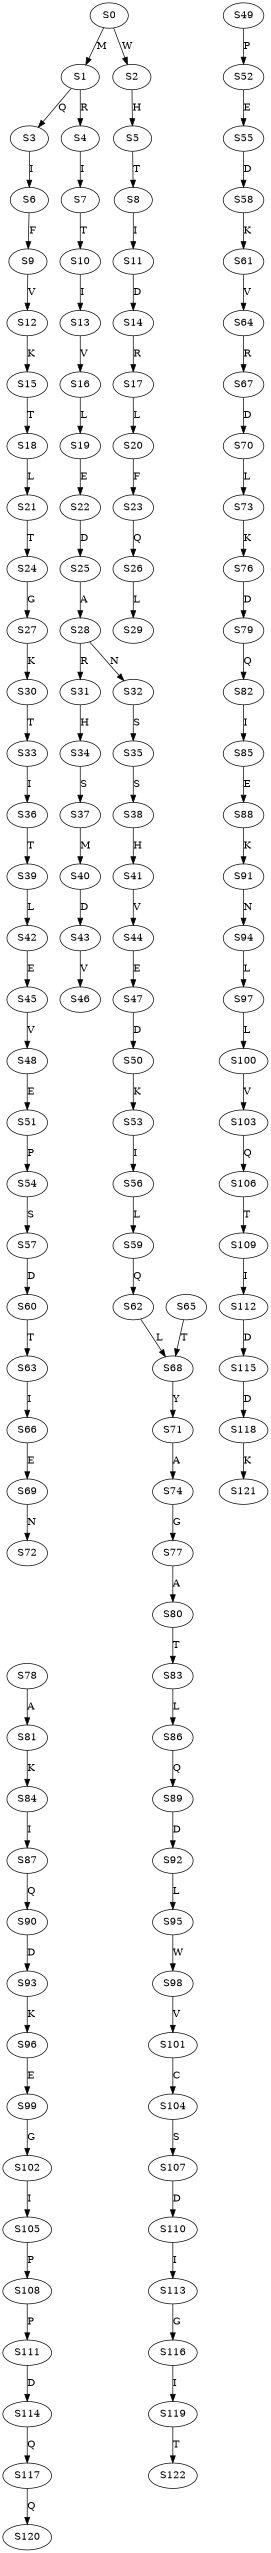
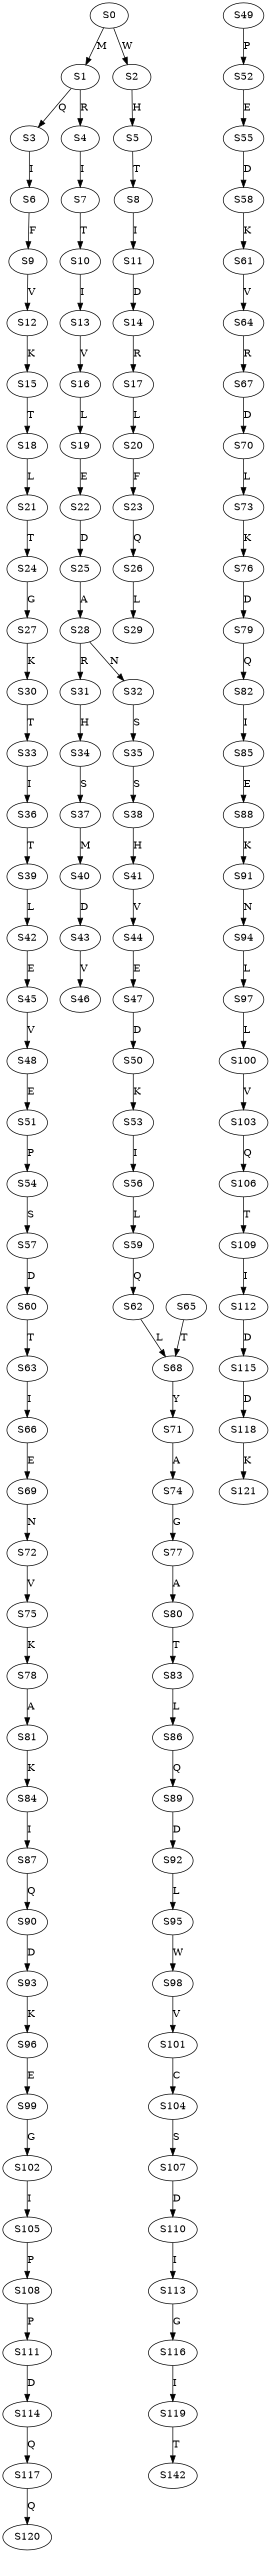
node "S75": added
node "S122": label "S122" -> "S142"
